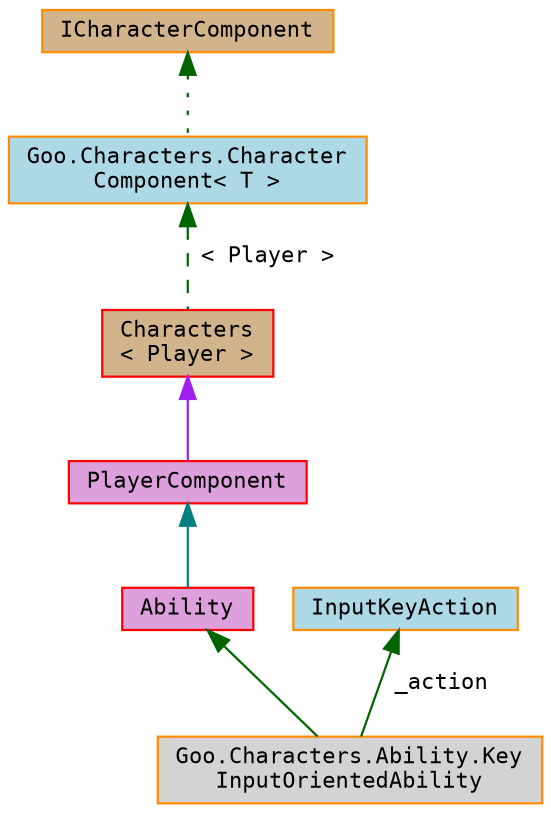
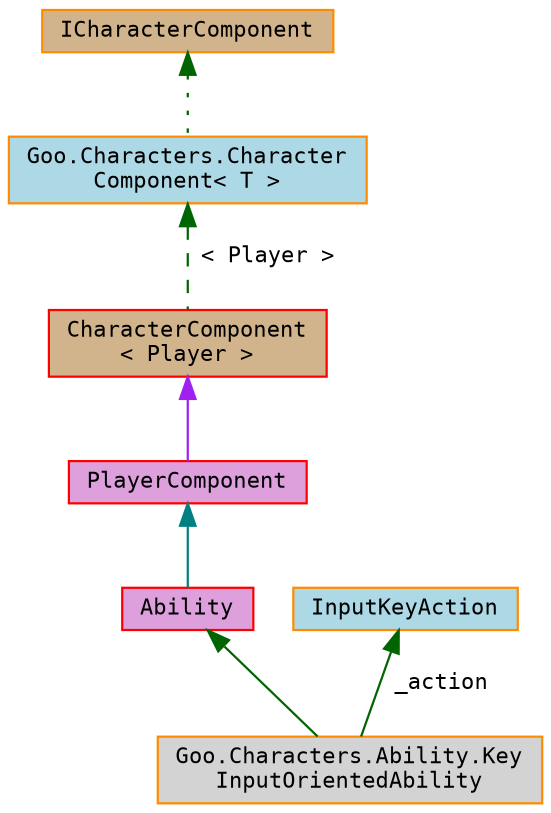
node "Characters < Player >": label "Characters < Player >" -> "CharacterComponent < Player >"
